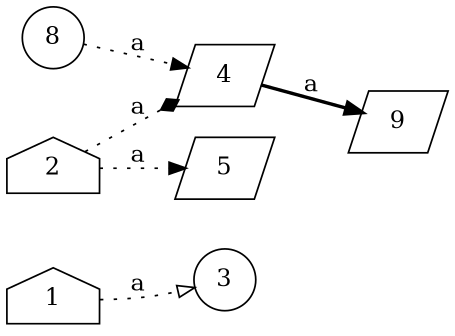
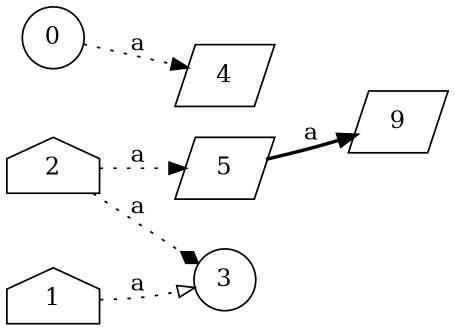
node "8": label "8" -> "0"
edge "4" -> "9": now "5" -> "9"
edge "2" -> "4": now "2" -> "3"
